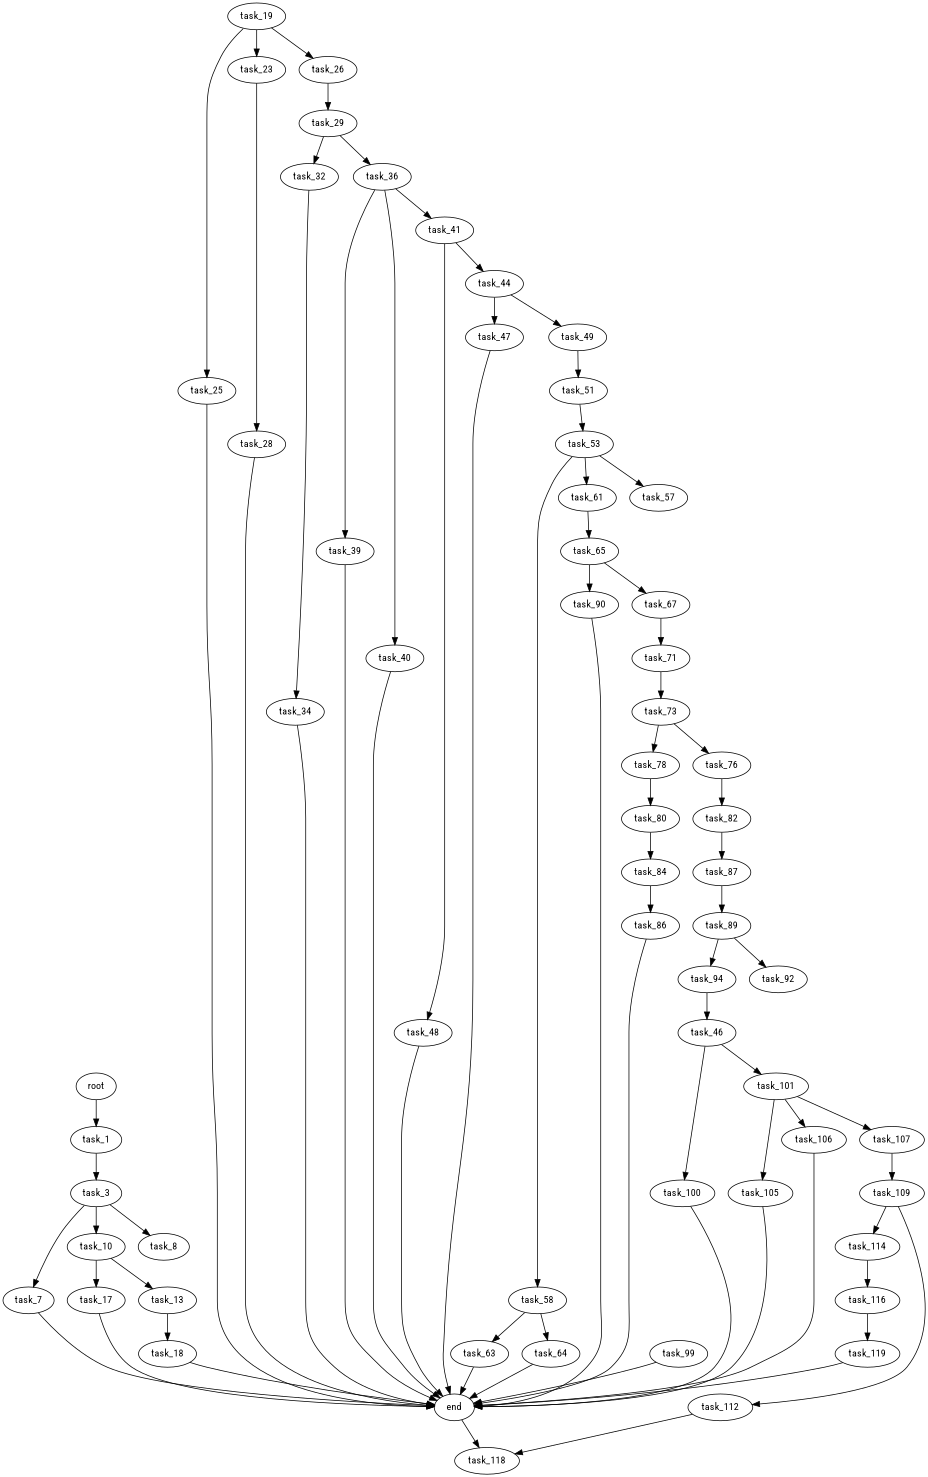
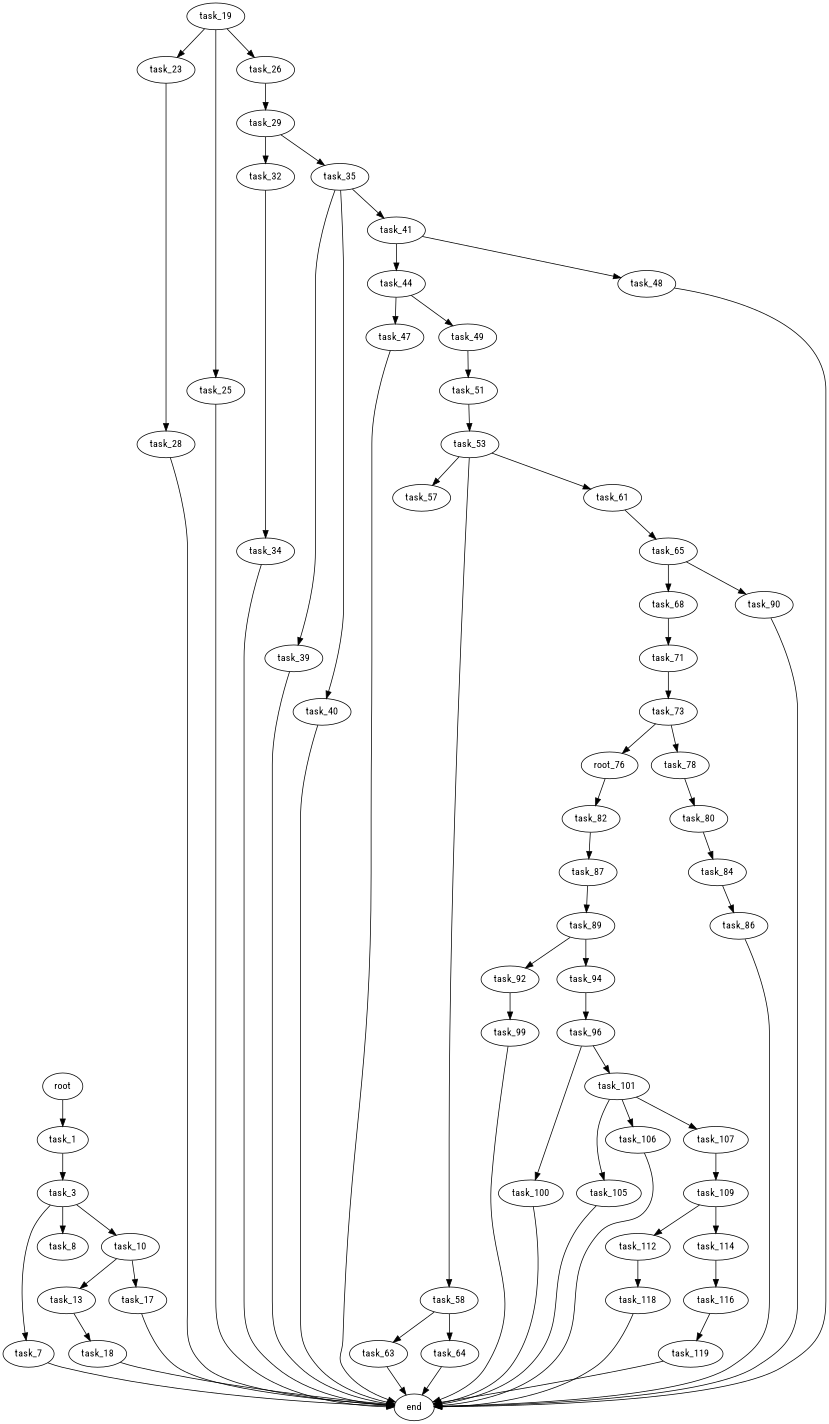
node "task_36": label "task_36" -> "task_35"
node "task_67": label "task_67" -> "task_68"
node "task_76": label "task_76" -> "root_76"
edge "task_92" -> "task_99": added
node "task_46": label "task_46" -> "task_96"
edge "end" -> "task_118": reversed
